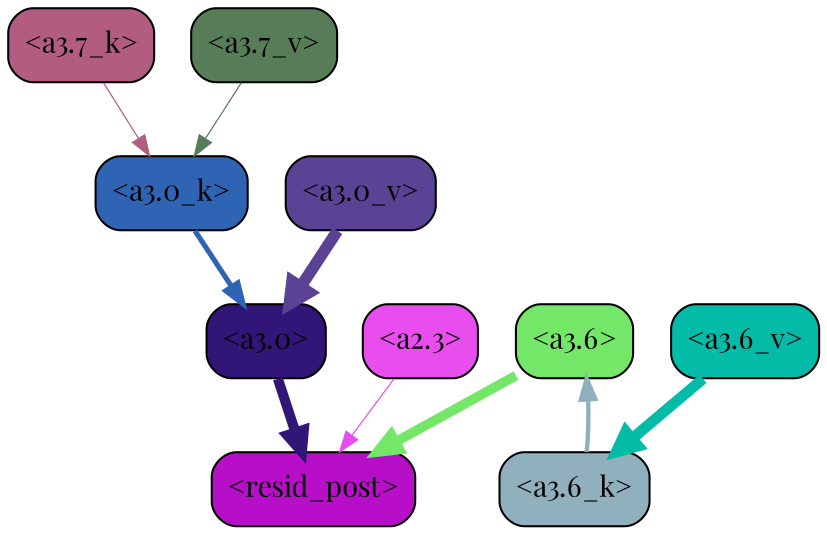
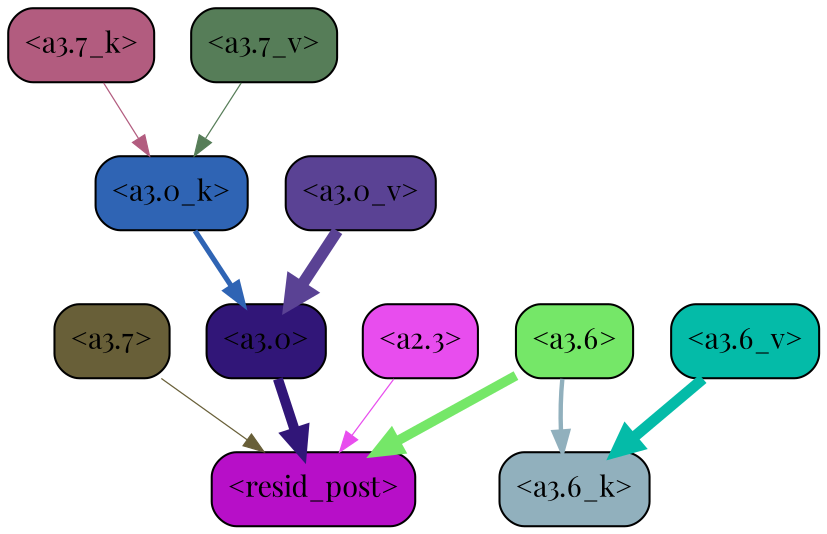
node "<a3.7>": added
edge "<a3.6_k>" -> "<a3.6>": reversed
